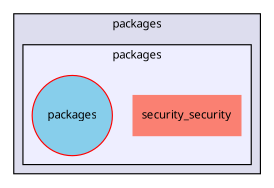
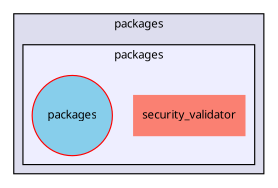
node "security_security": label "security_security" -> "security_validator"
